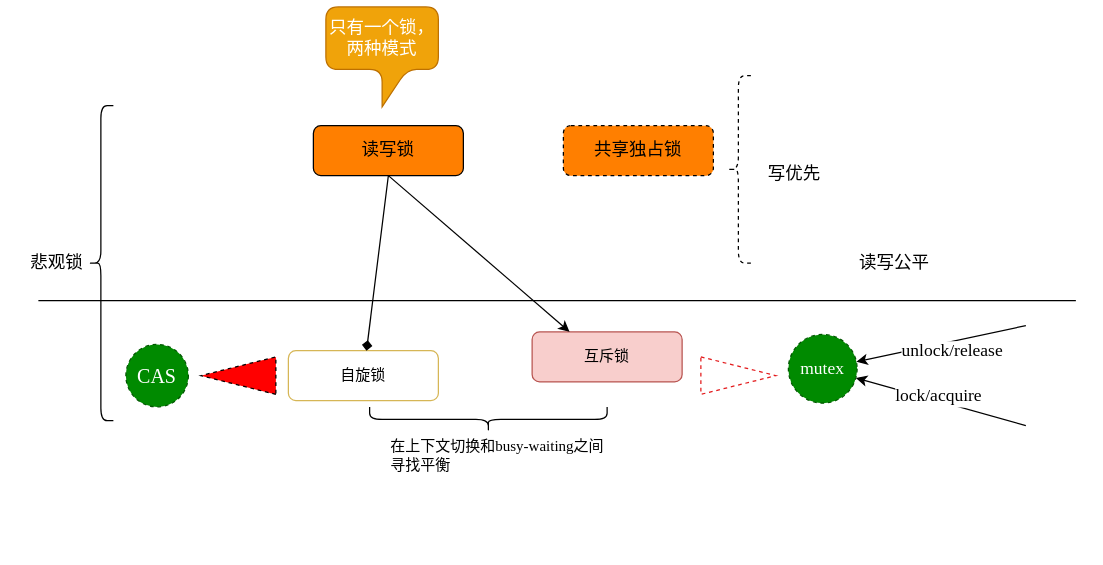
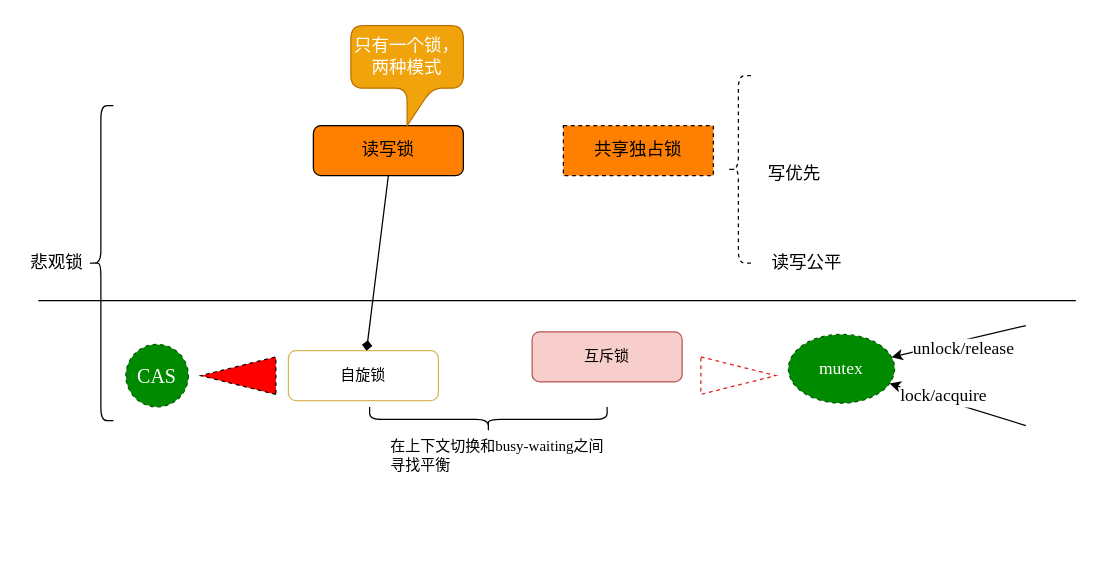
node "只有一个锁，两种模式": moved (382, 57) -> (407, 76)
node "共享独占锁": shape rounded rectangle -> rectangle
edge "读写锁" -> "互斥锁": removed
node "读写公平": moved (894, 263) -> (807, 263)
node "mutex": size 69x69 -> 106x69
